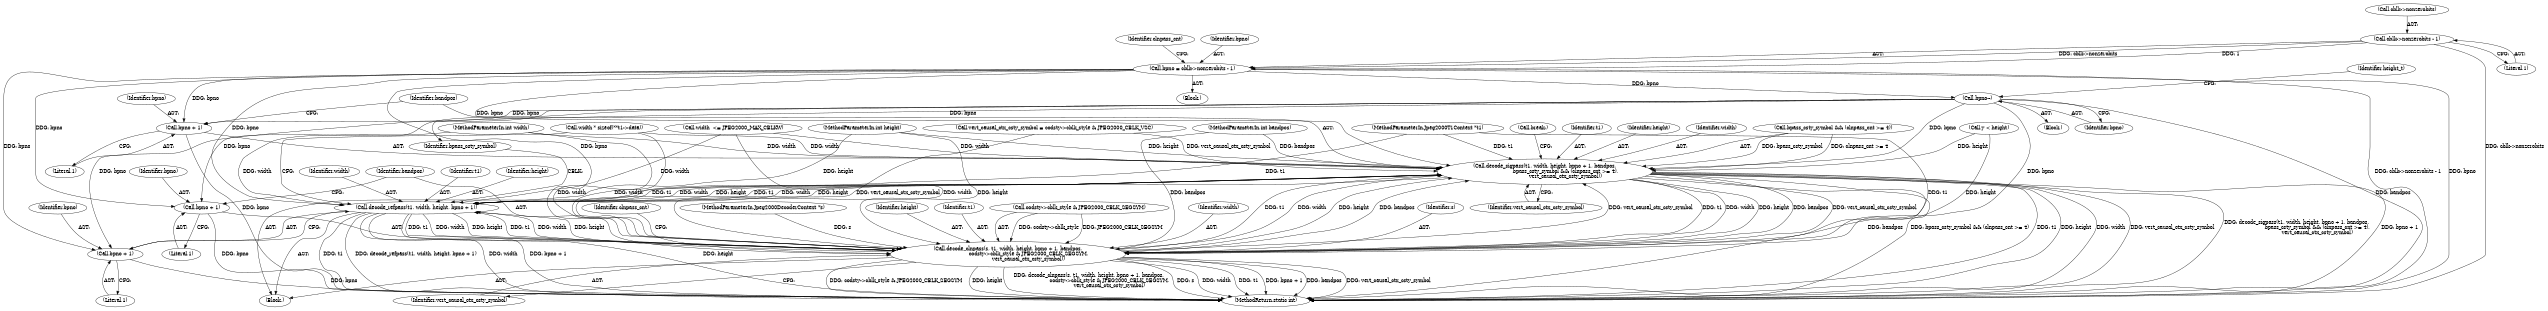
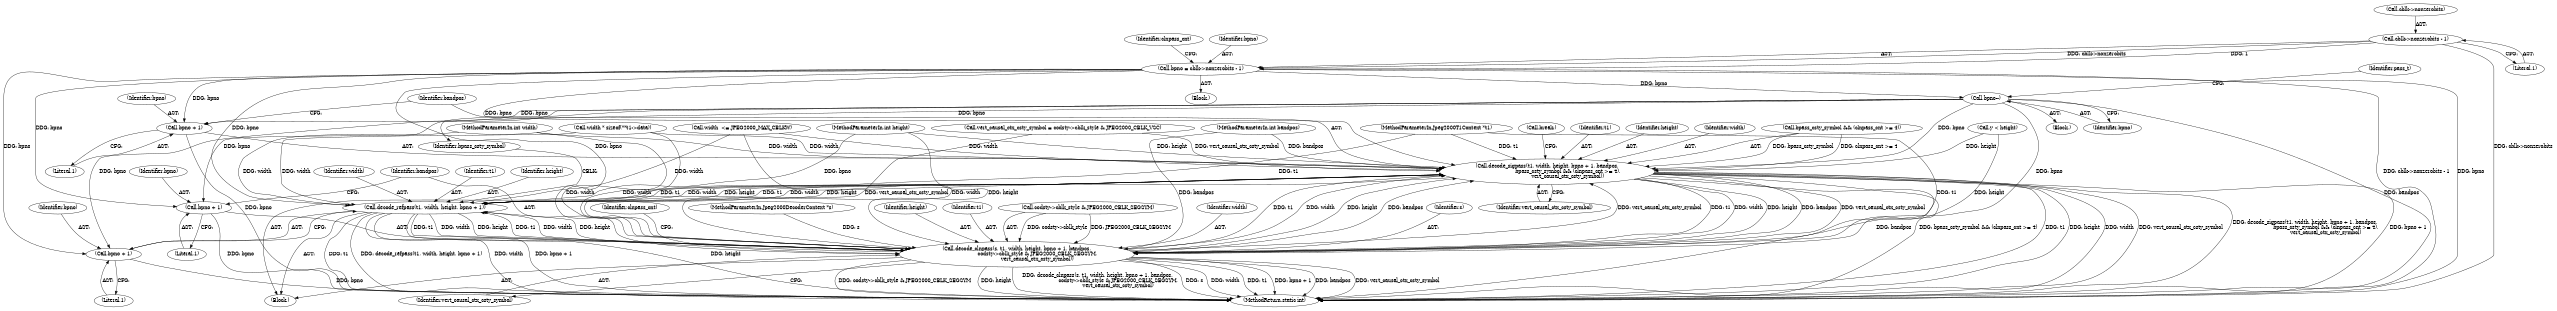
node "(Identifier,height_t)": label "(Identifier,height_t)" -> "(Identifier,pass_t)"
edge "(Call,width * sizeof(**t1->data))" -> "(Call,decode_refpass(t1, width, height, bpno + 1))": label "CFG: " -> "DDG: width"
edge "(MethodParameterIn,int height)" -> "(Call,decode_refpass(t1, width, height, bpno + 1))": label "DDG: height" -> "DDG: bpno"
